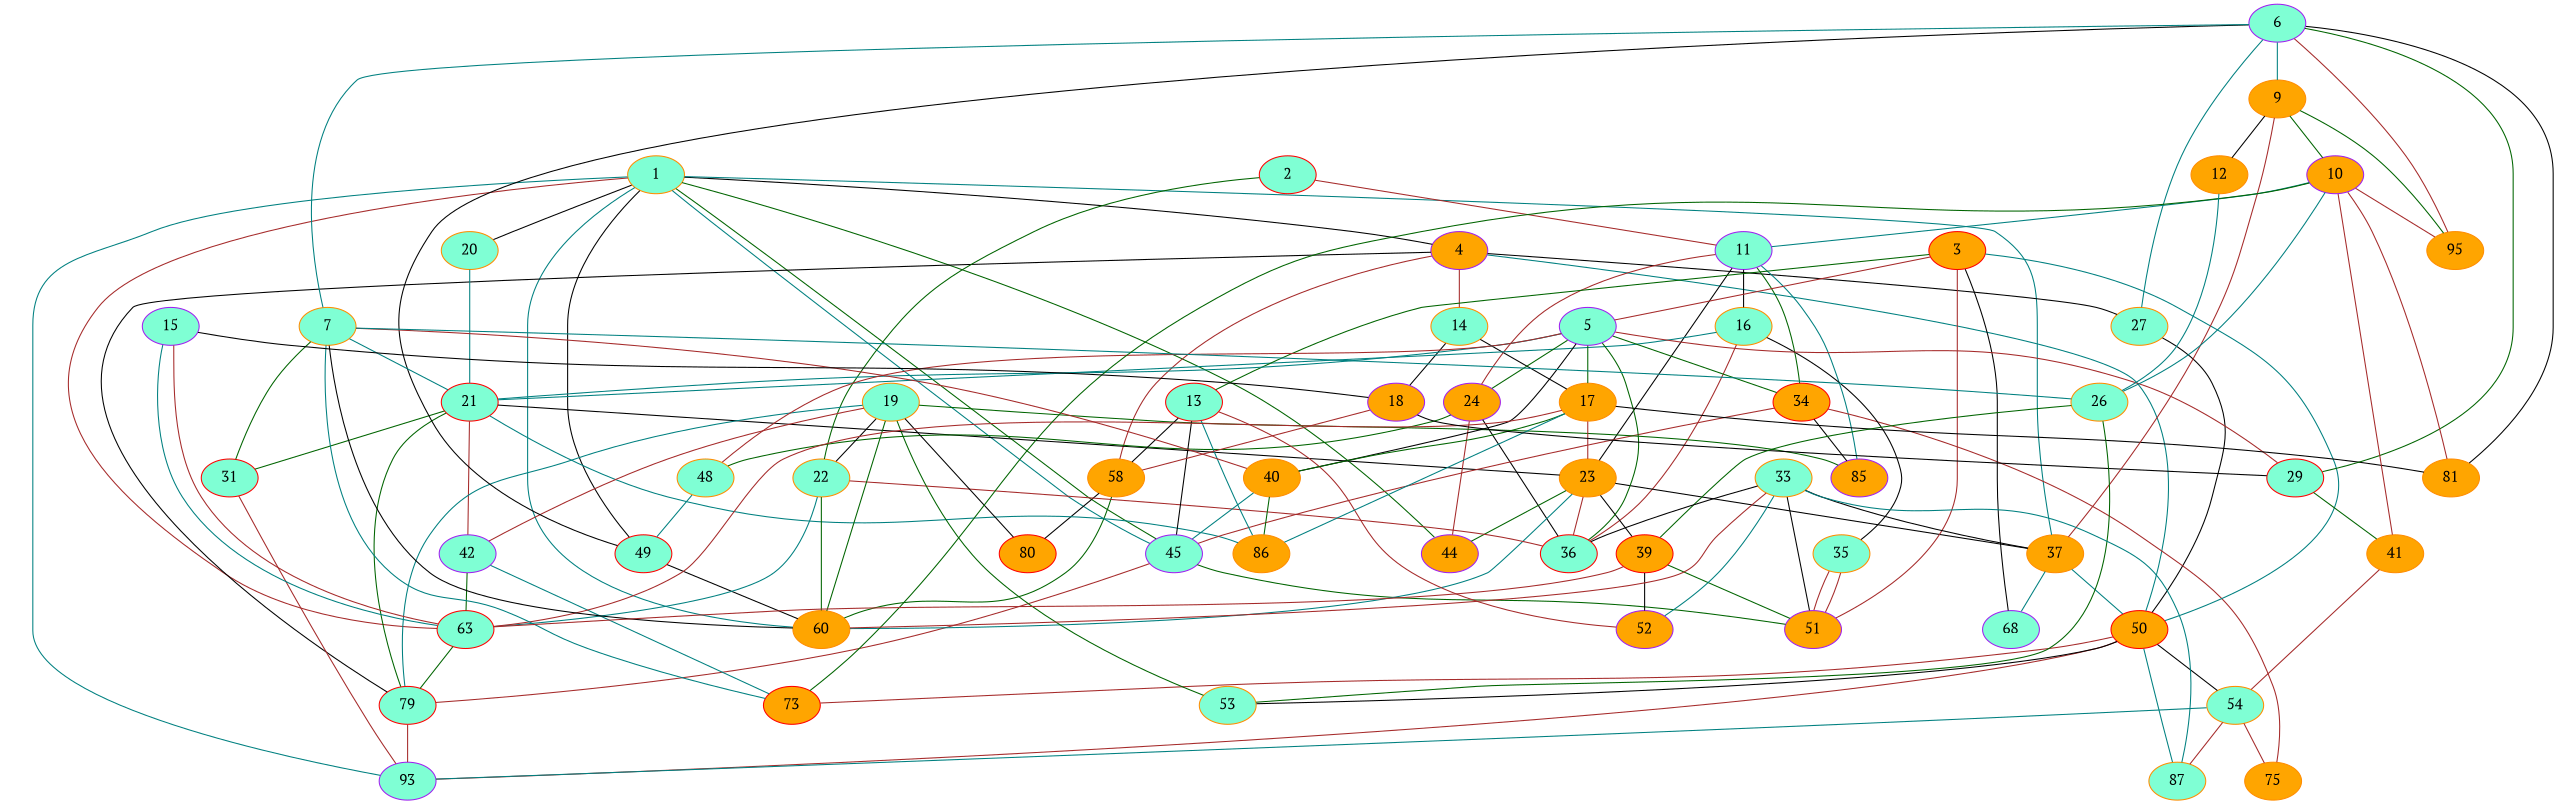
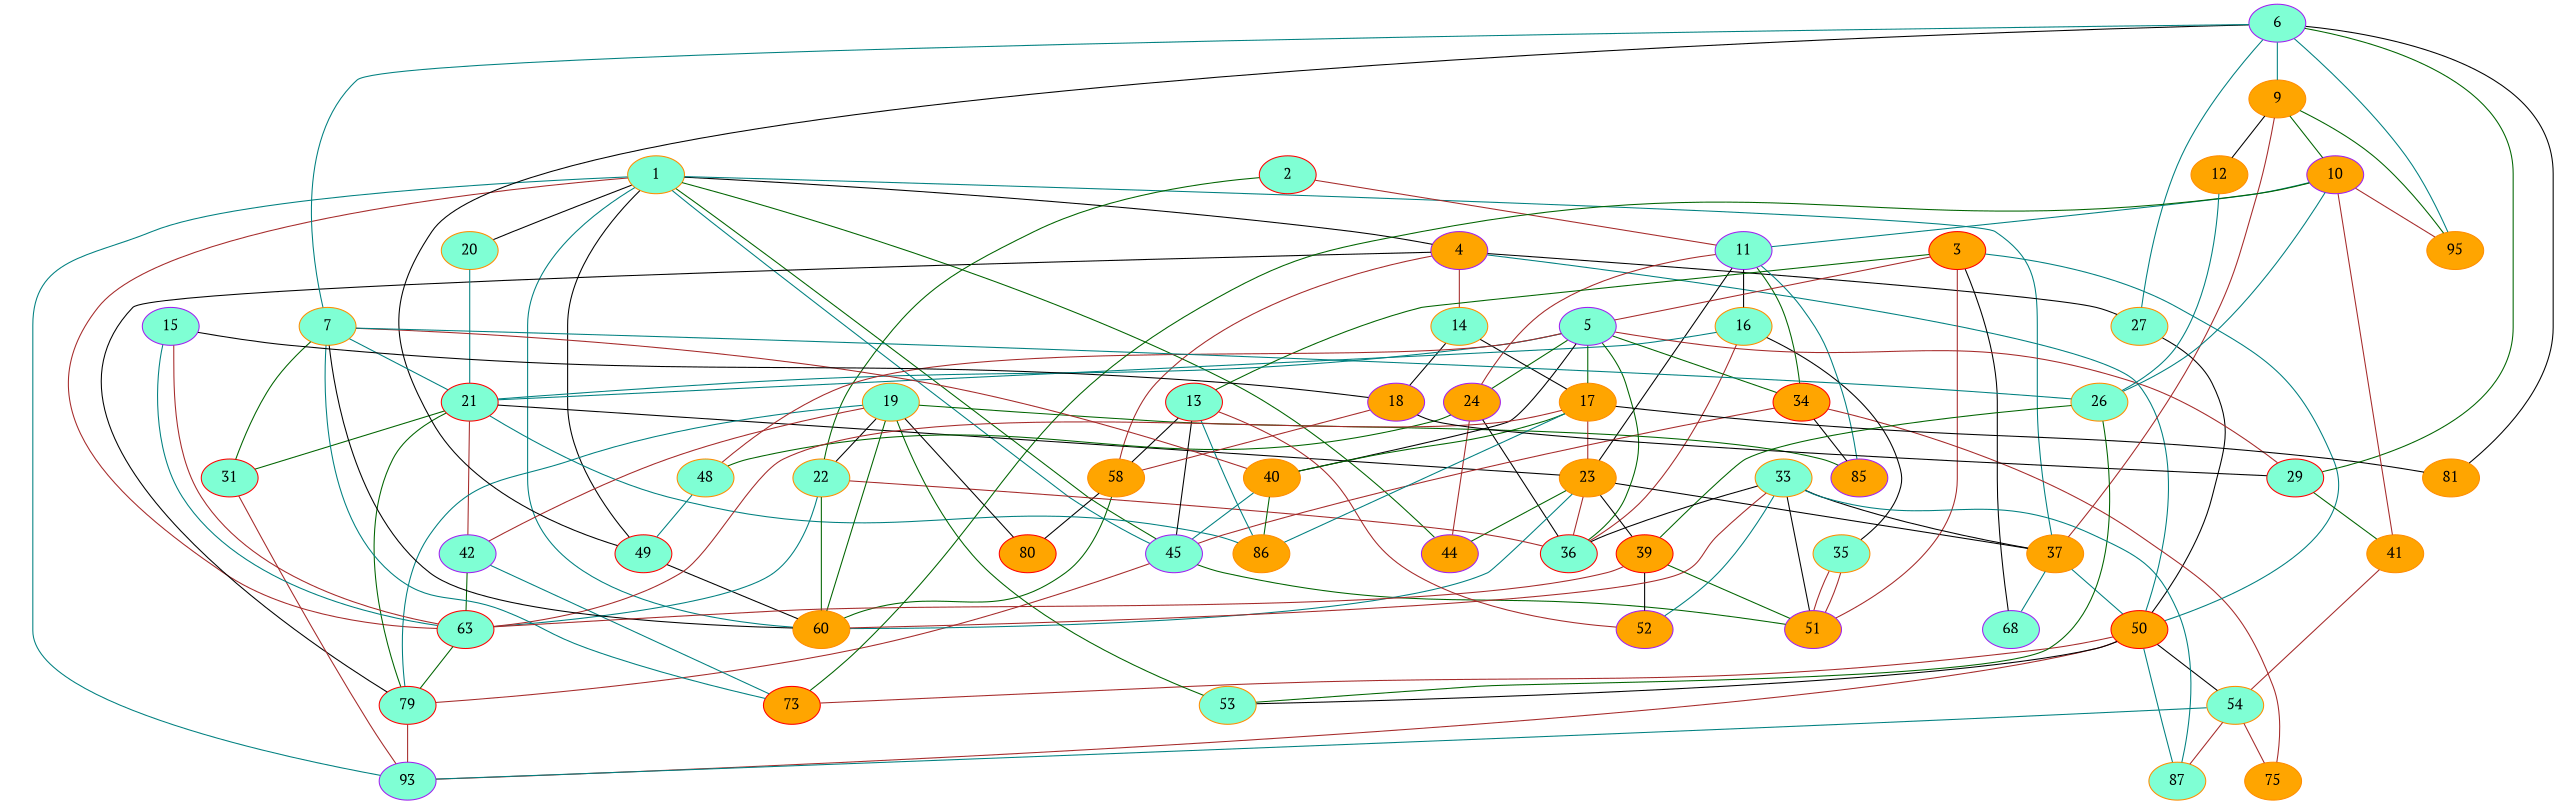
edge "6" -- "95": color brown -> teal
edge "10" -- "81": removed
